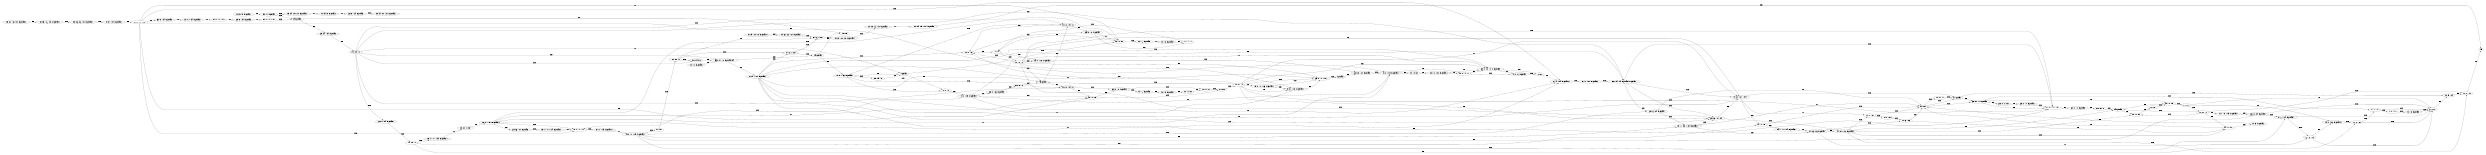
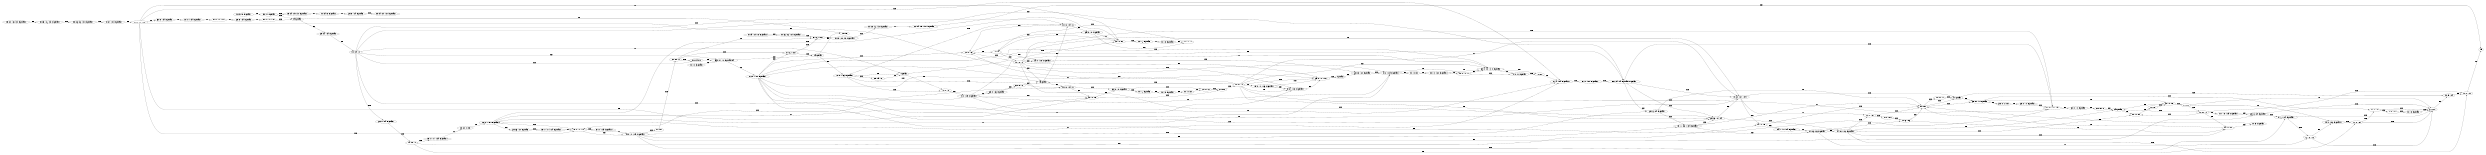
edge "add x21 , x0 , # address" -> "str x21 , [ x27 , x19 ]": removed, label "DFG"
edge "ldp x0 , x1 , [ x0 ]" -> "stp x0 , x1 , [ x29 , # address ]": added, label "DFG"
